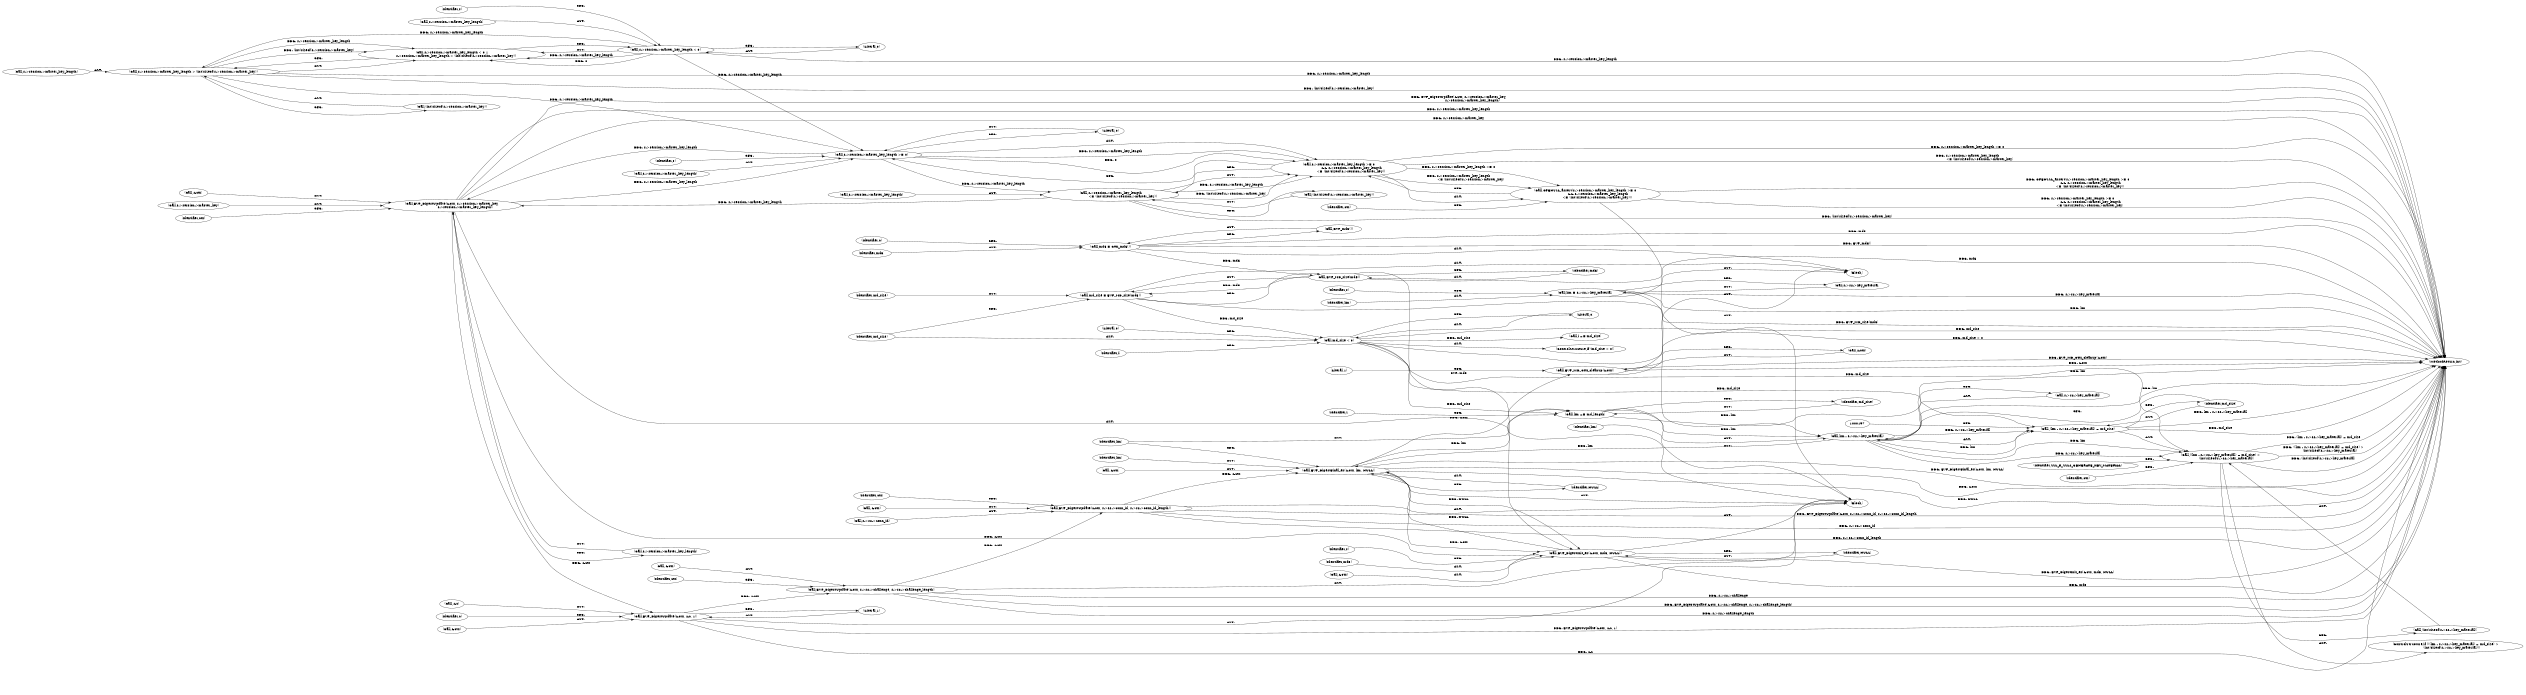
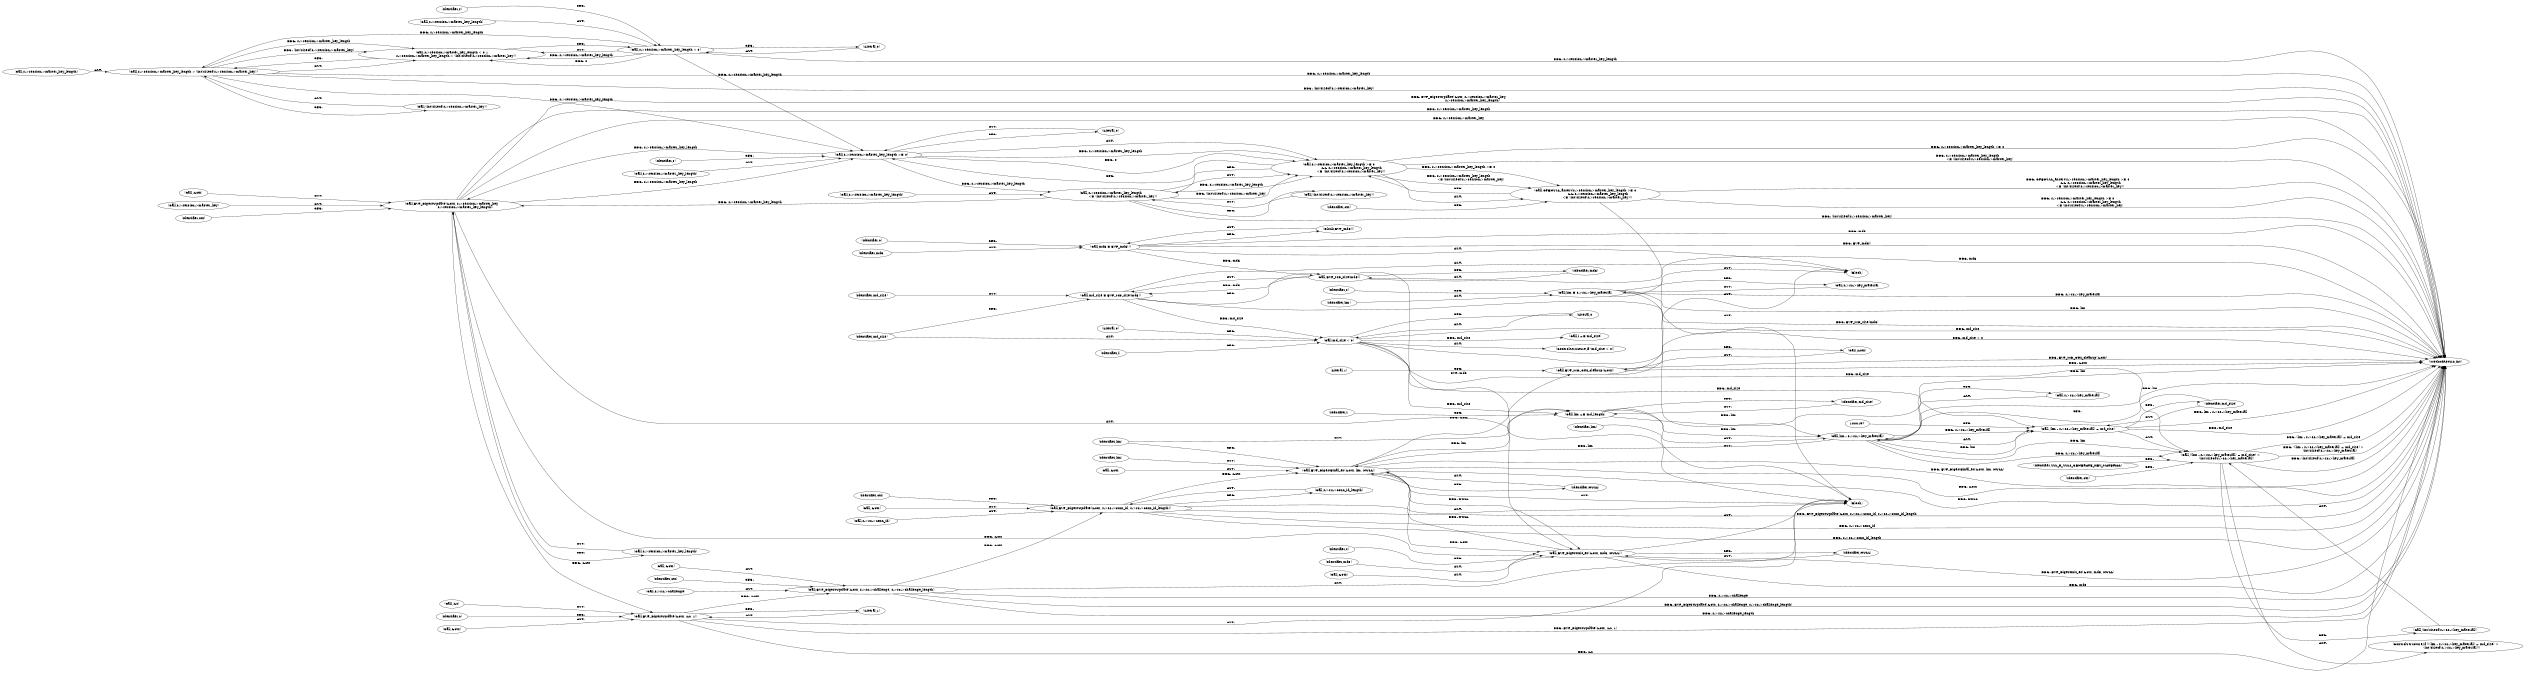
node "(Call,EVP_md5())": label "(Call,EVP_md5())" -> "(Block,EVP_md5())"
node "(Call,md5 = CTX_md5())": label "(Call,md5 = CTX_md5())" -> "(Call,md5 = EVP_md5())"
node "(Call,s->s2->conn_id_length)": added
node "(Call,s->s2->challenge)": added
